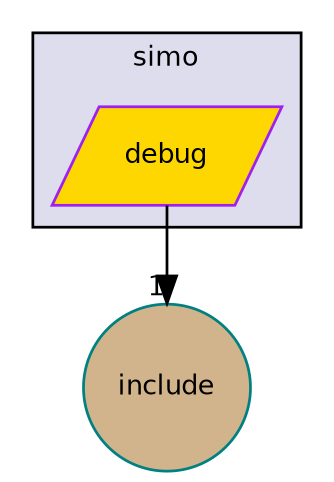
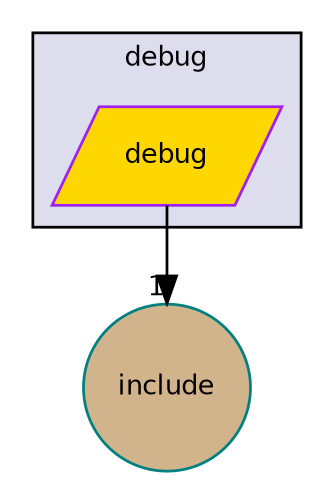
cluster "simo": label "simo" -> "debug"
